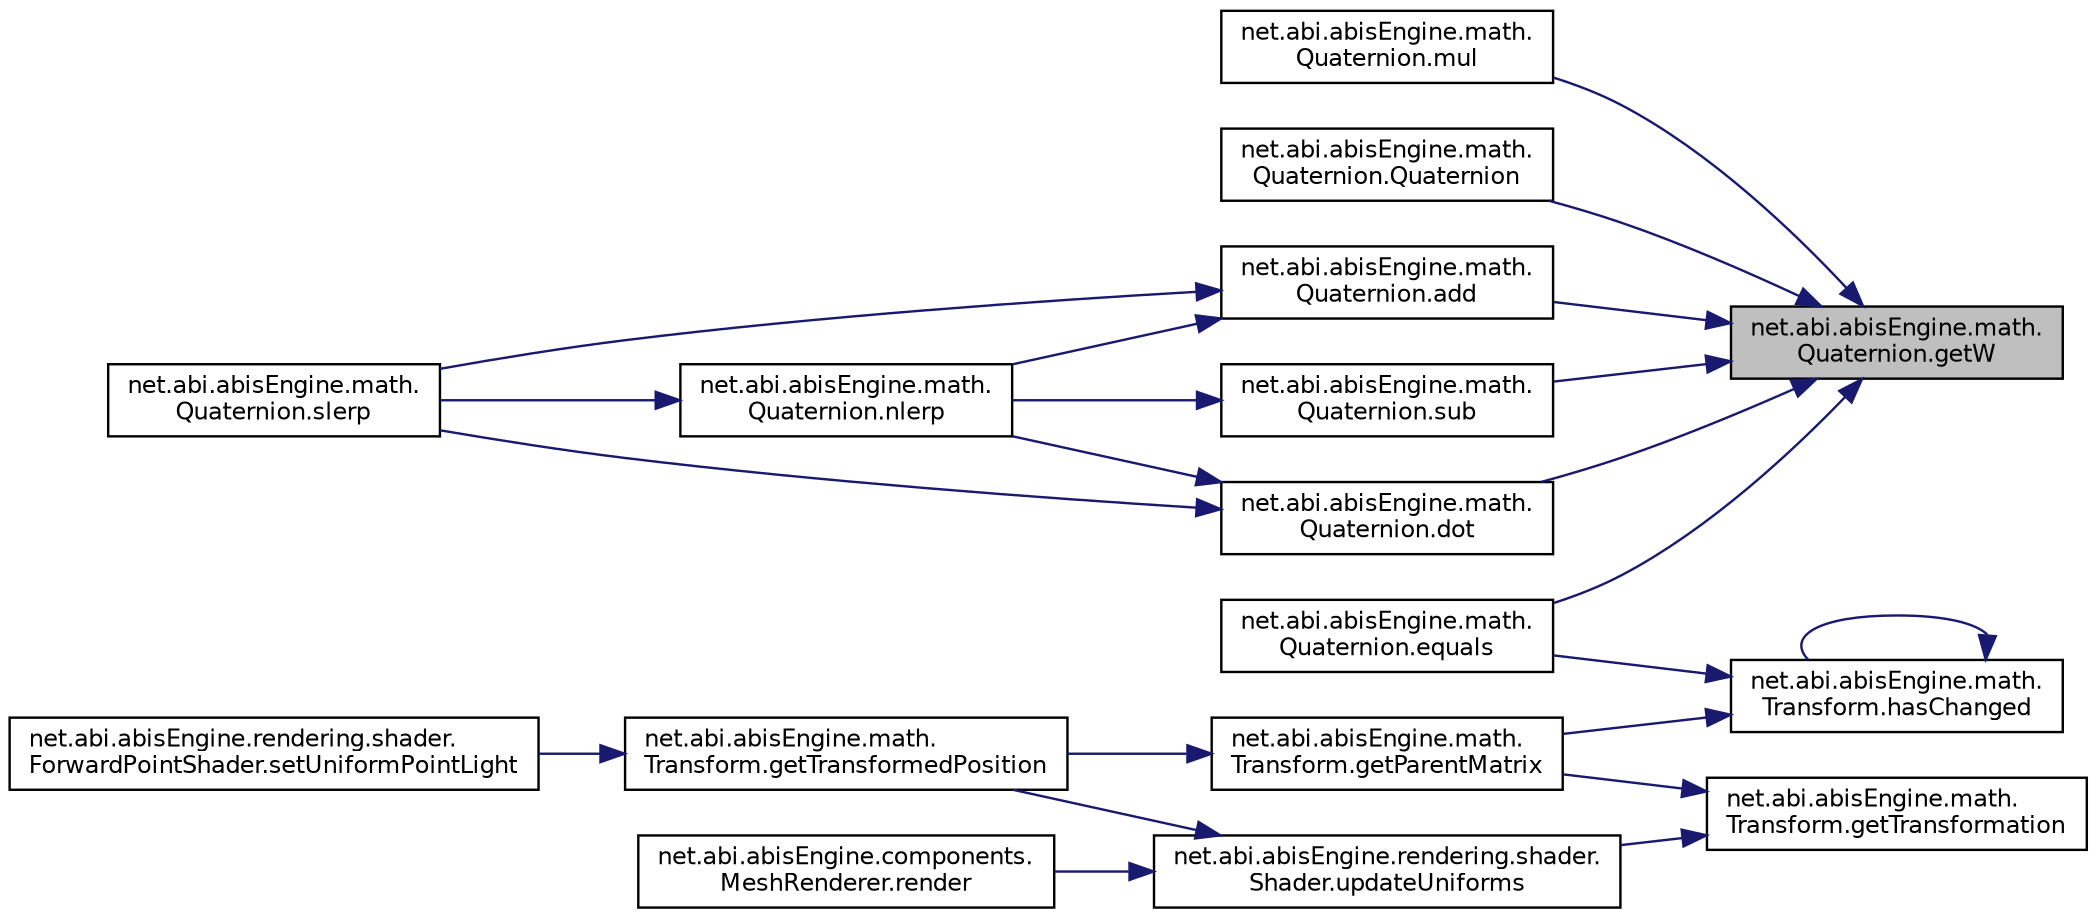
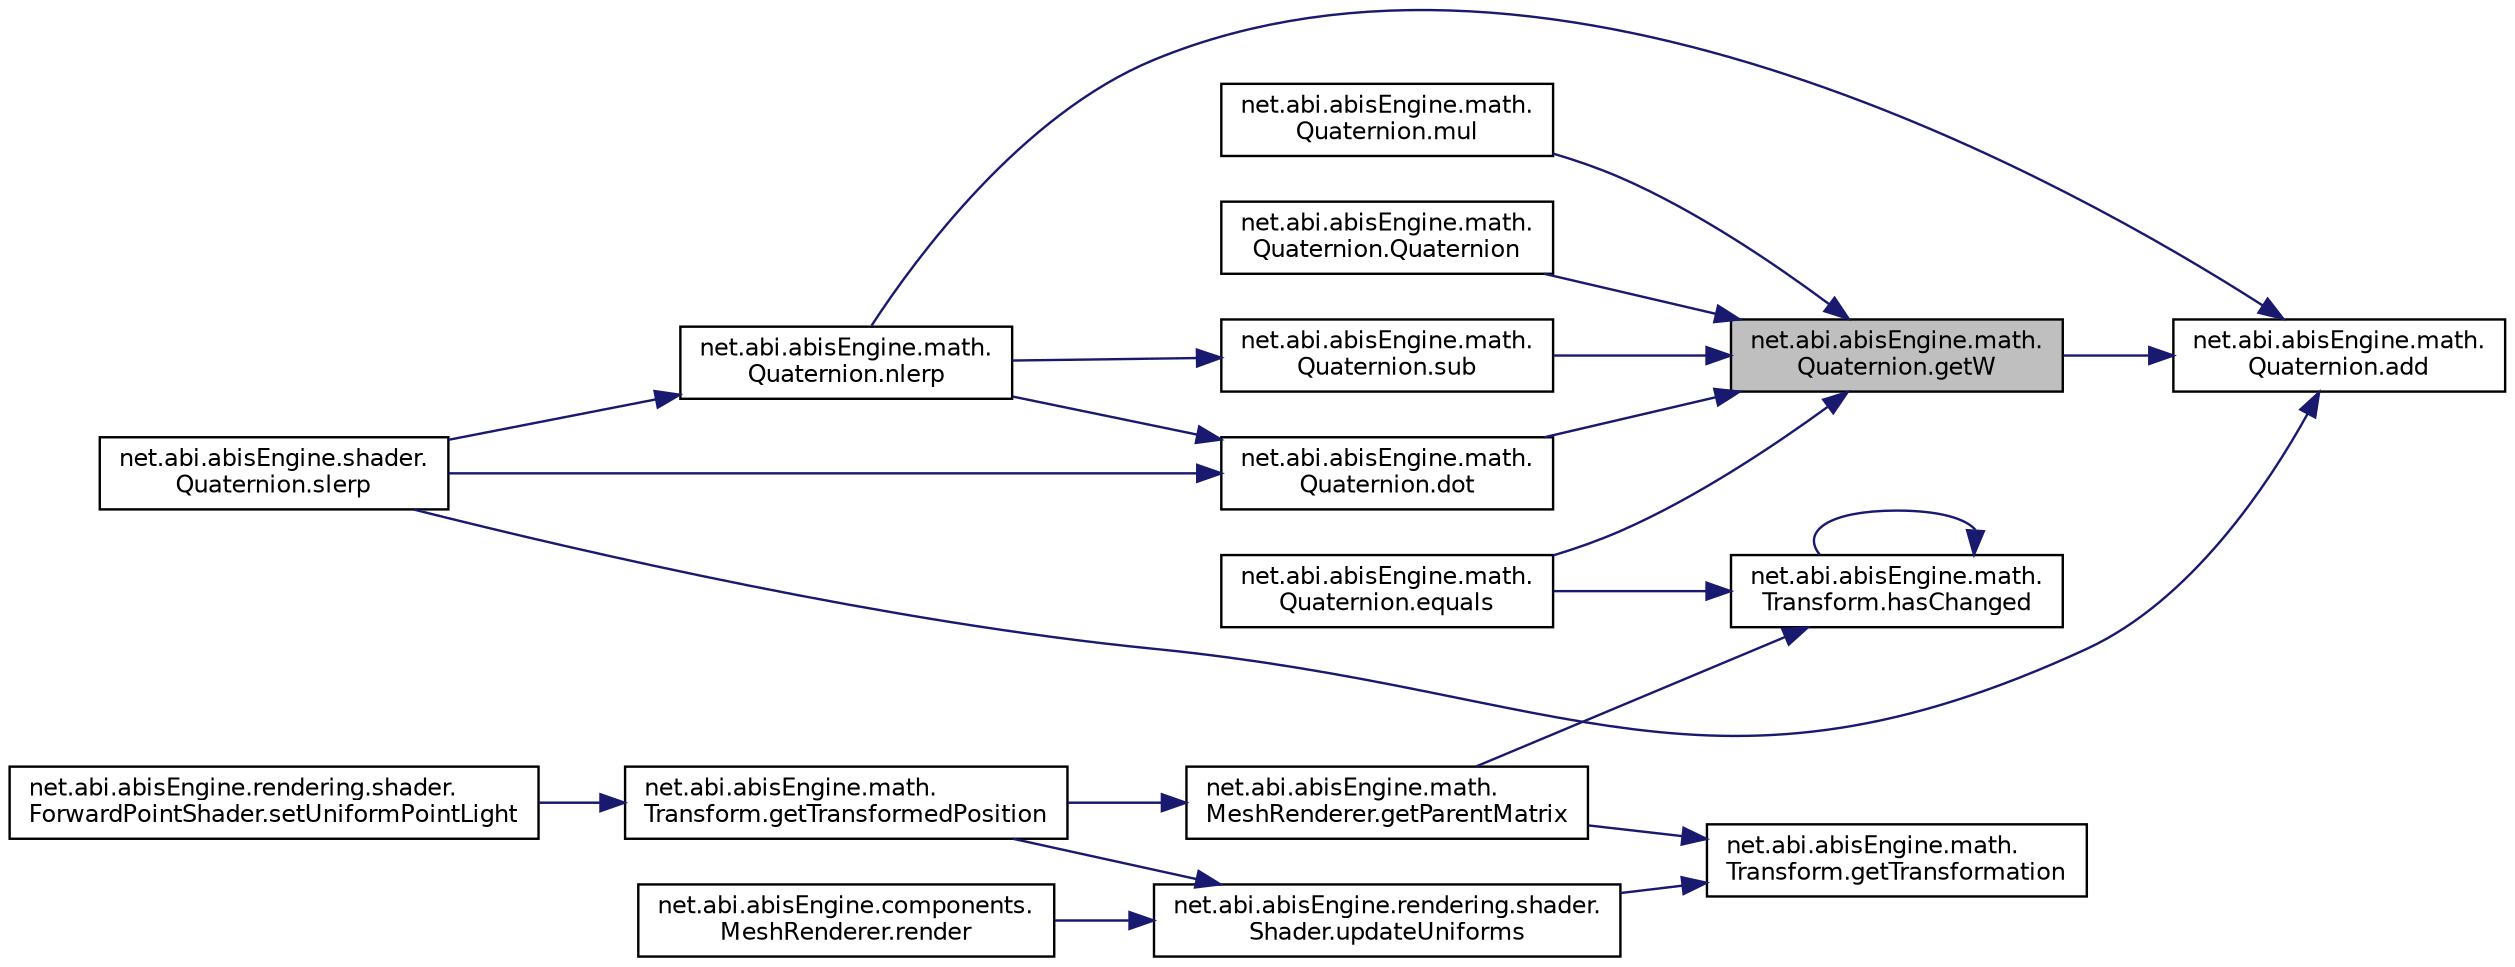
edge "net.abi.abisEngine.math. Quaternion.add" -> "net.abi.abisEngine.math. Quaternion.getW": reversed
node "net.abi.abisEngine.math. Quaternion.slerp": label "net.abi.abisEngine.math. Quaternion.slerp" -> "net.abi.abisEngine.shader. Quaternion.slerp"
node "net.abi.abisEngine.math. Transform.getParentMatrix": label "net.abi.abisEngine.math. Transform.getParentMatrix" -> "net.abi.abisEngine.math. MeshRenderer.getParentMatrix"
